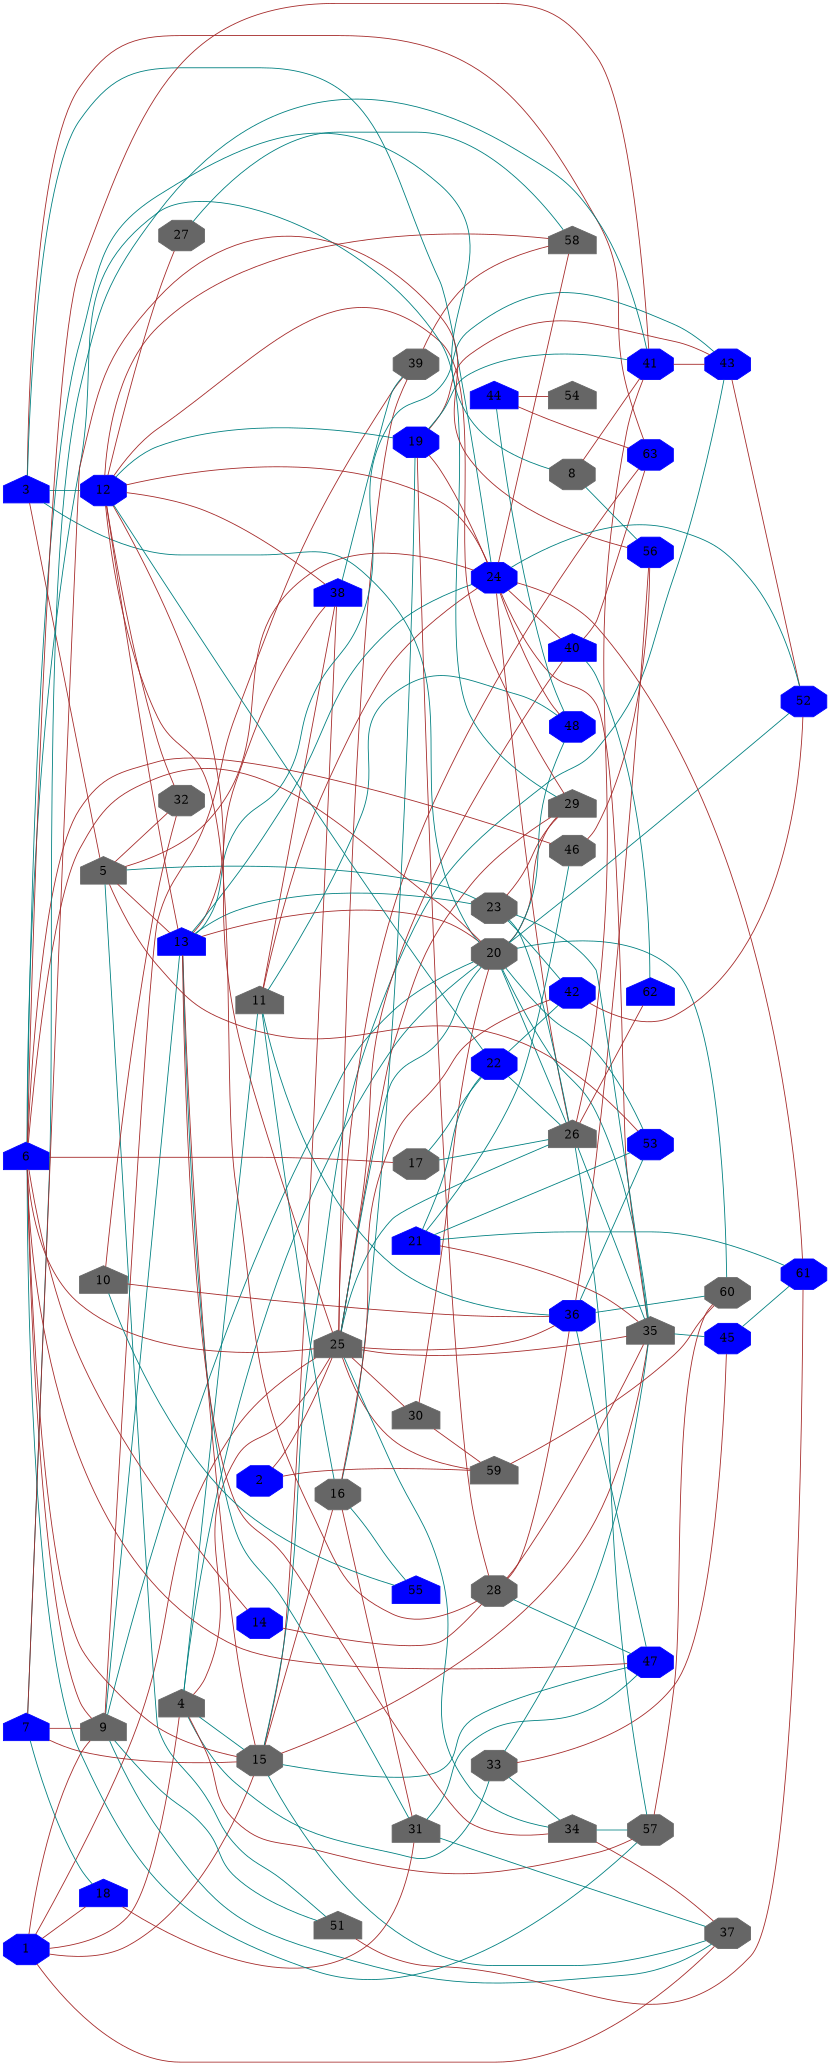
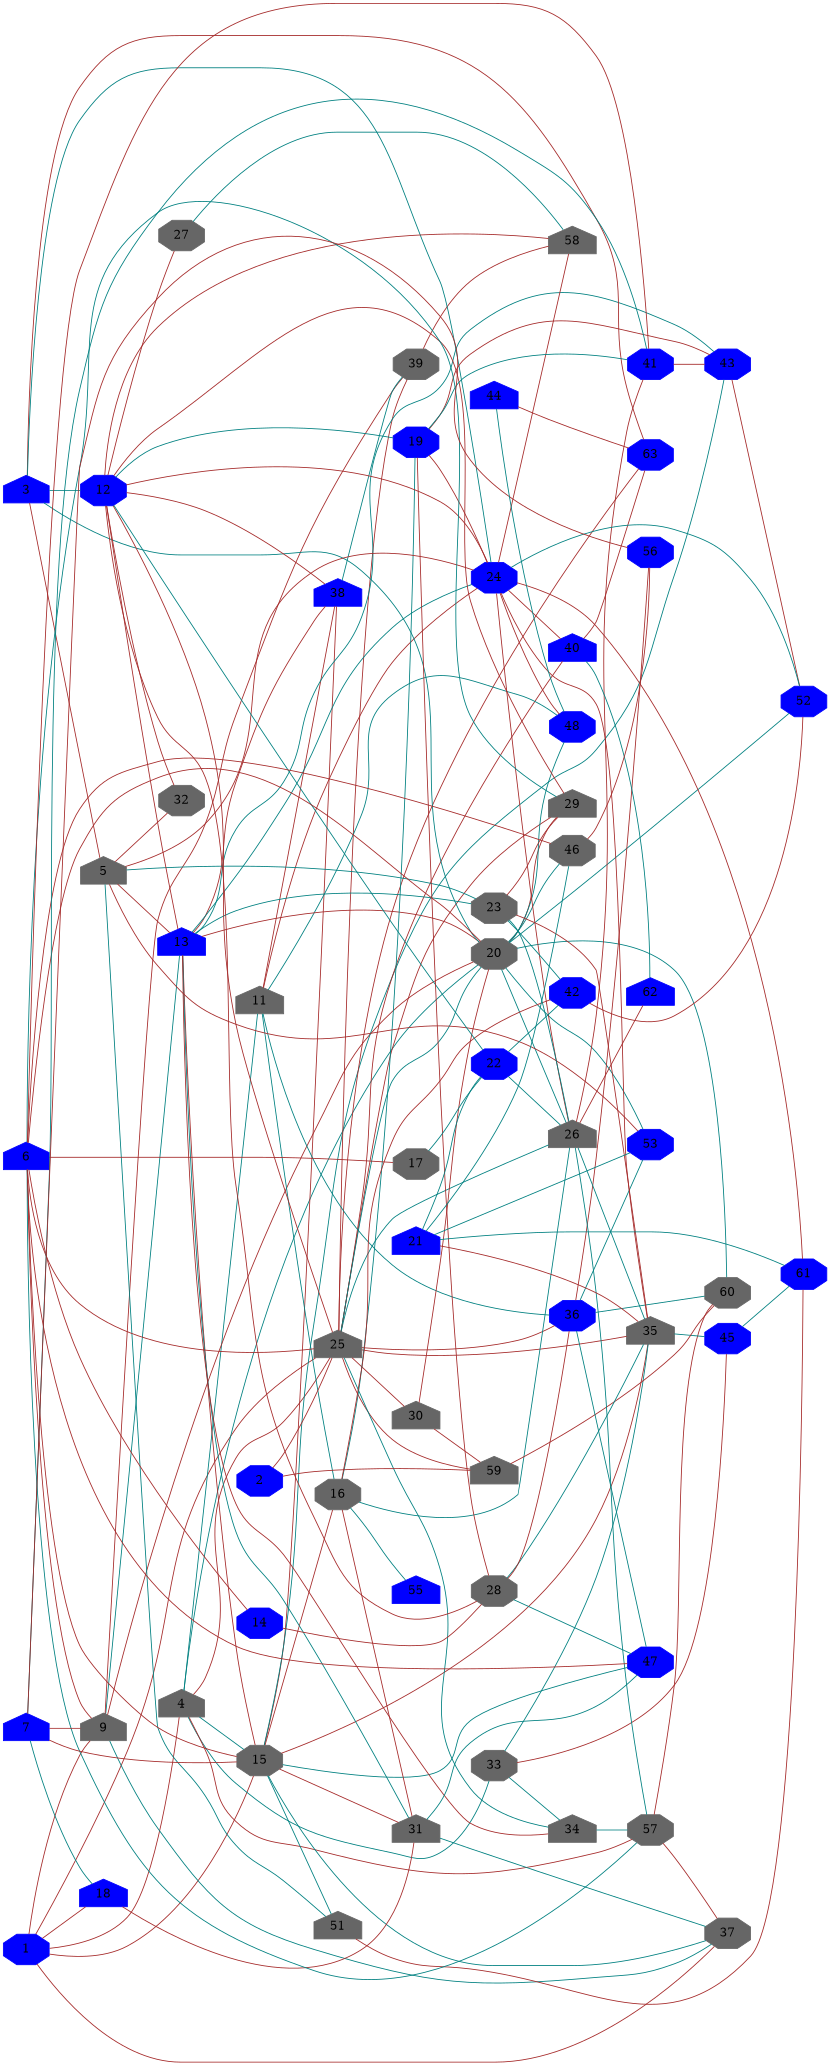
node "54": removed
node "8": removed
edge "23" -- "35": color teal -> brown
edge "20" -- "35": now "20" -- "46"
edge "26" -- "17": now "26" -- "16"
node "10": removed
edge "20" -- "9": color teal -> brown
edge "35" -- "28": color brown -> teal
edge "15" -- "31": added
edge "9" -- "51": now "15" -- "51"
edge "34" -- "37": now "57" -- "37"
